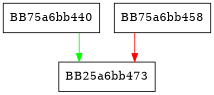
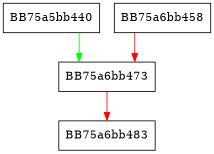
node "BB75a6bb440": label "BB75a6bb440" -> "BB75a5bb440"
node "BB25a6bb473": label "BB25a6bb473" -> "BB75a6bb473"
node "BB75a6bb483": added
